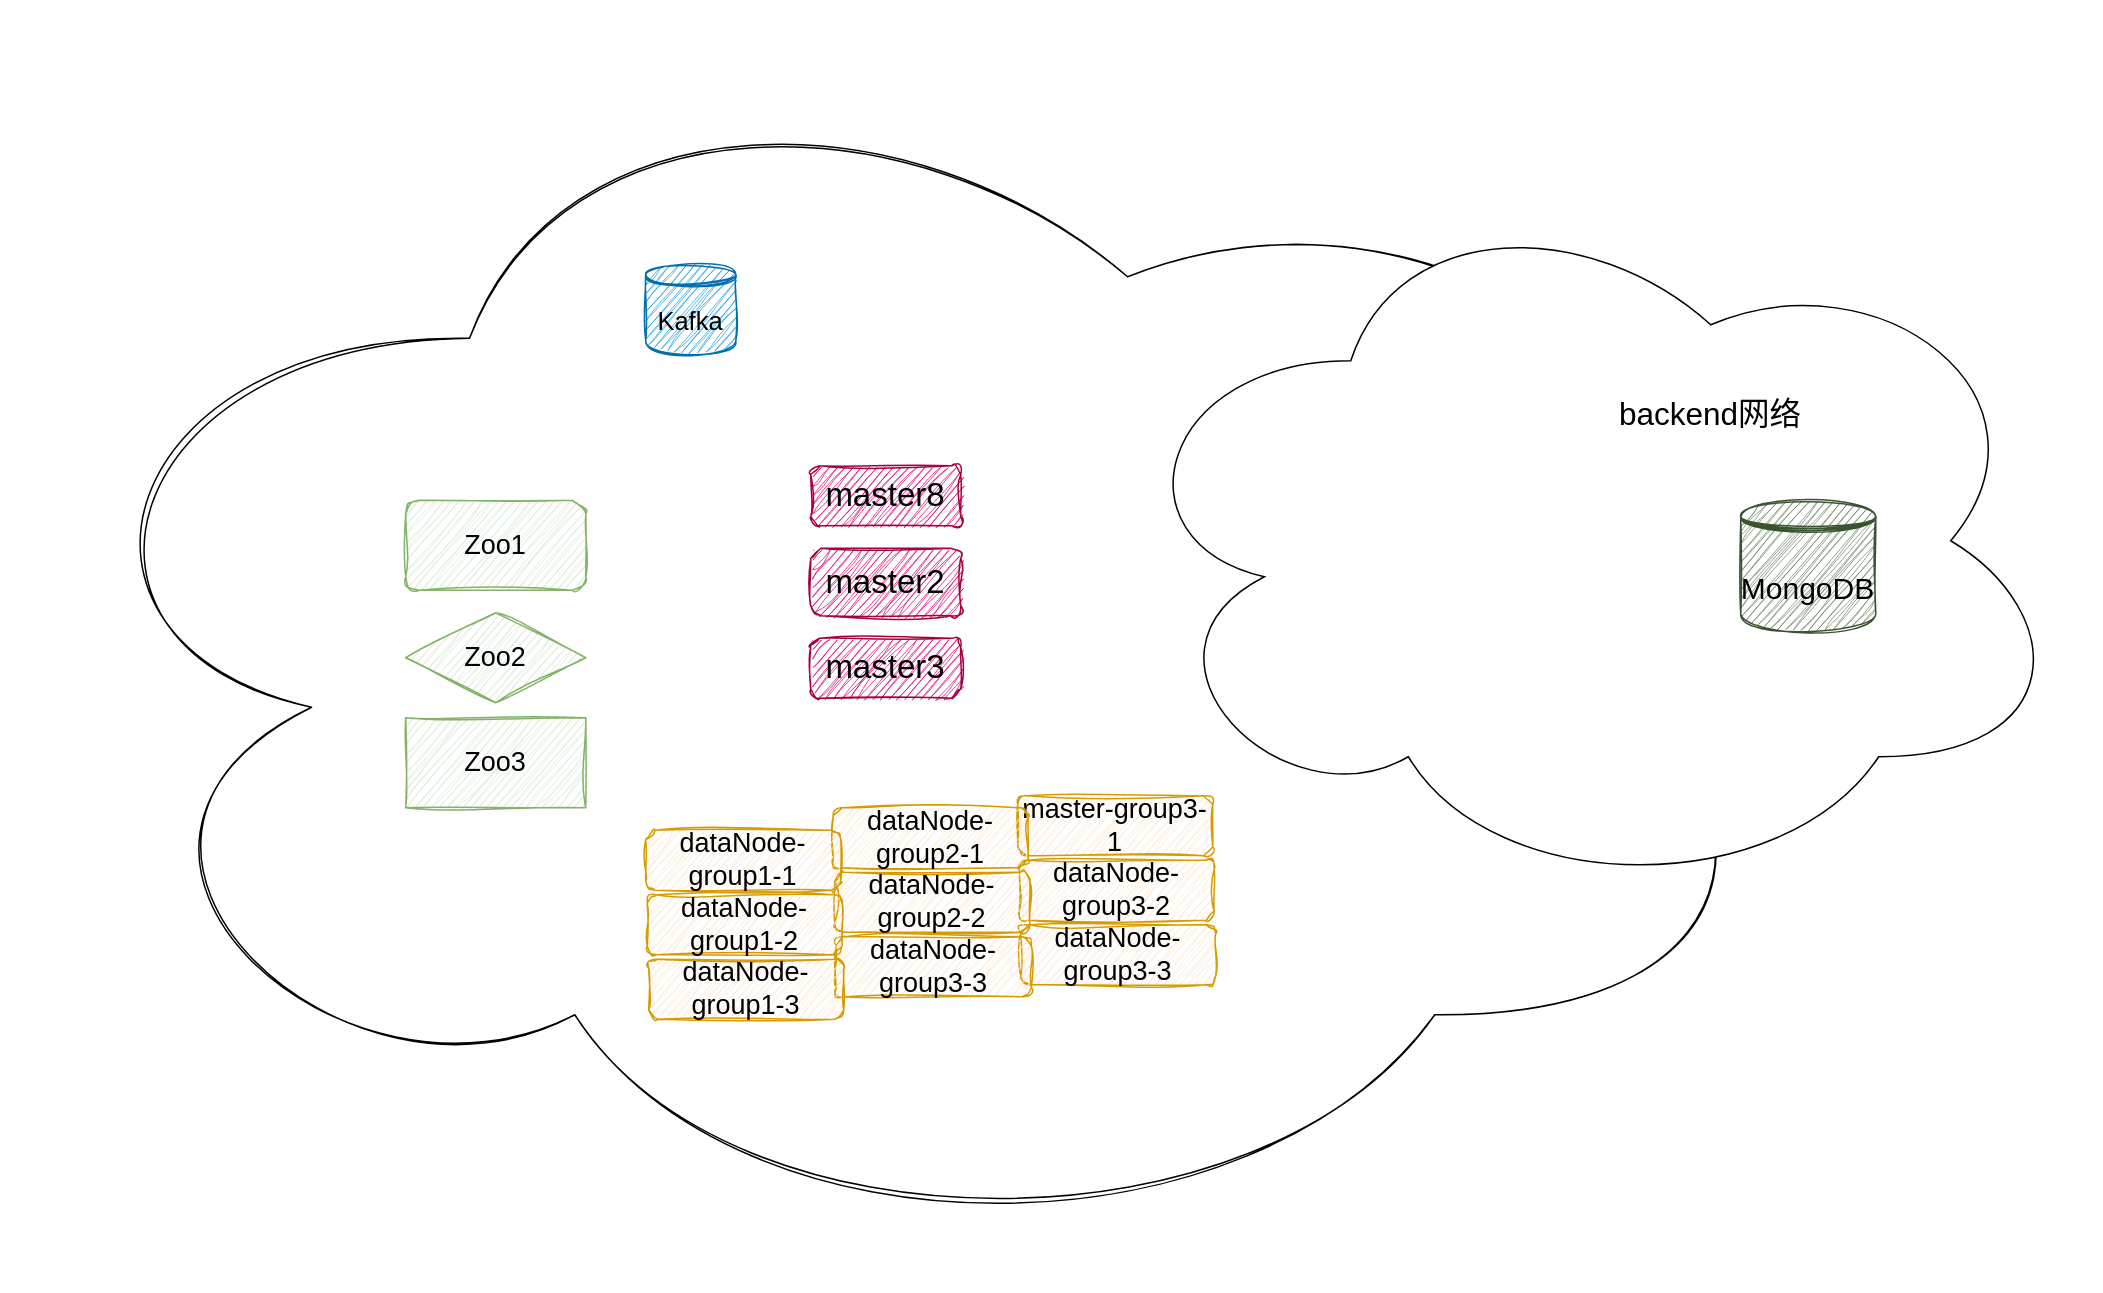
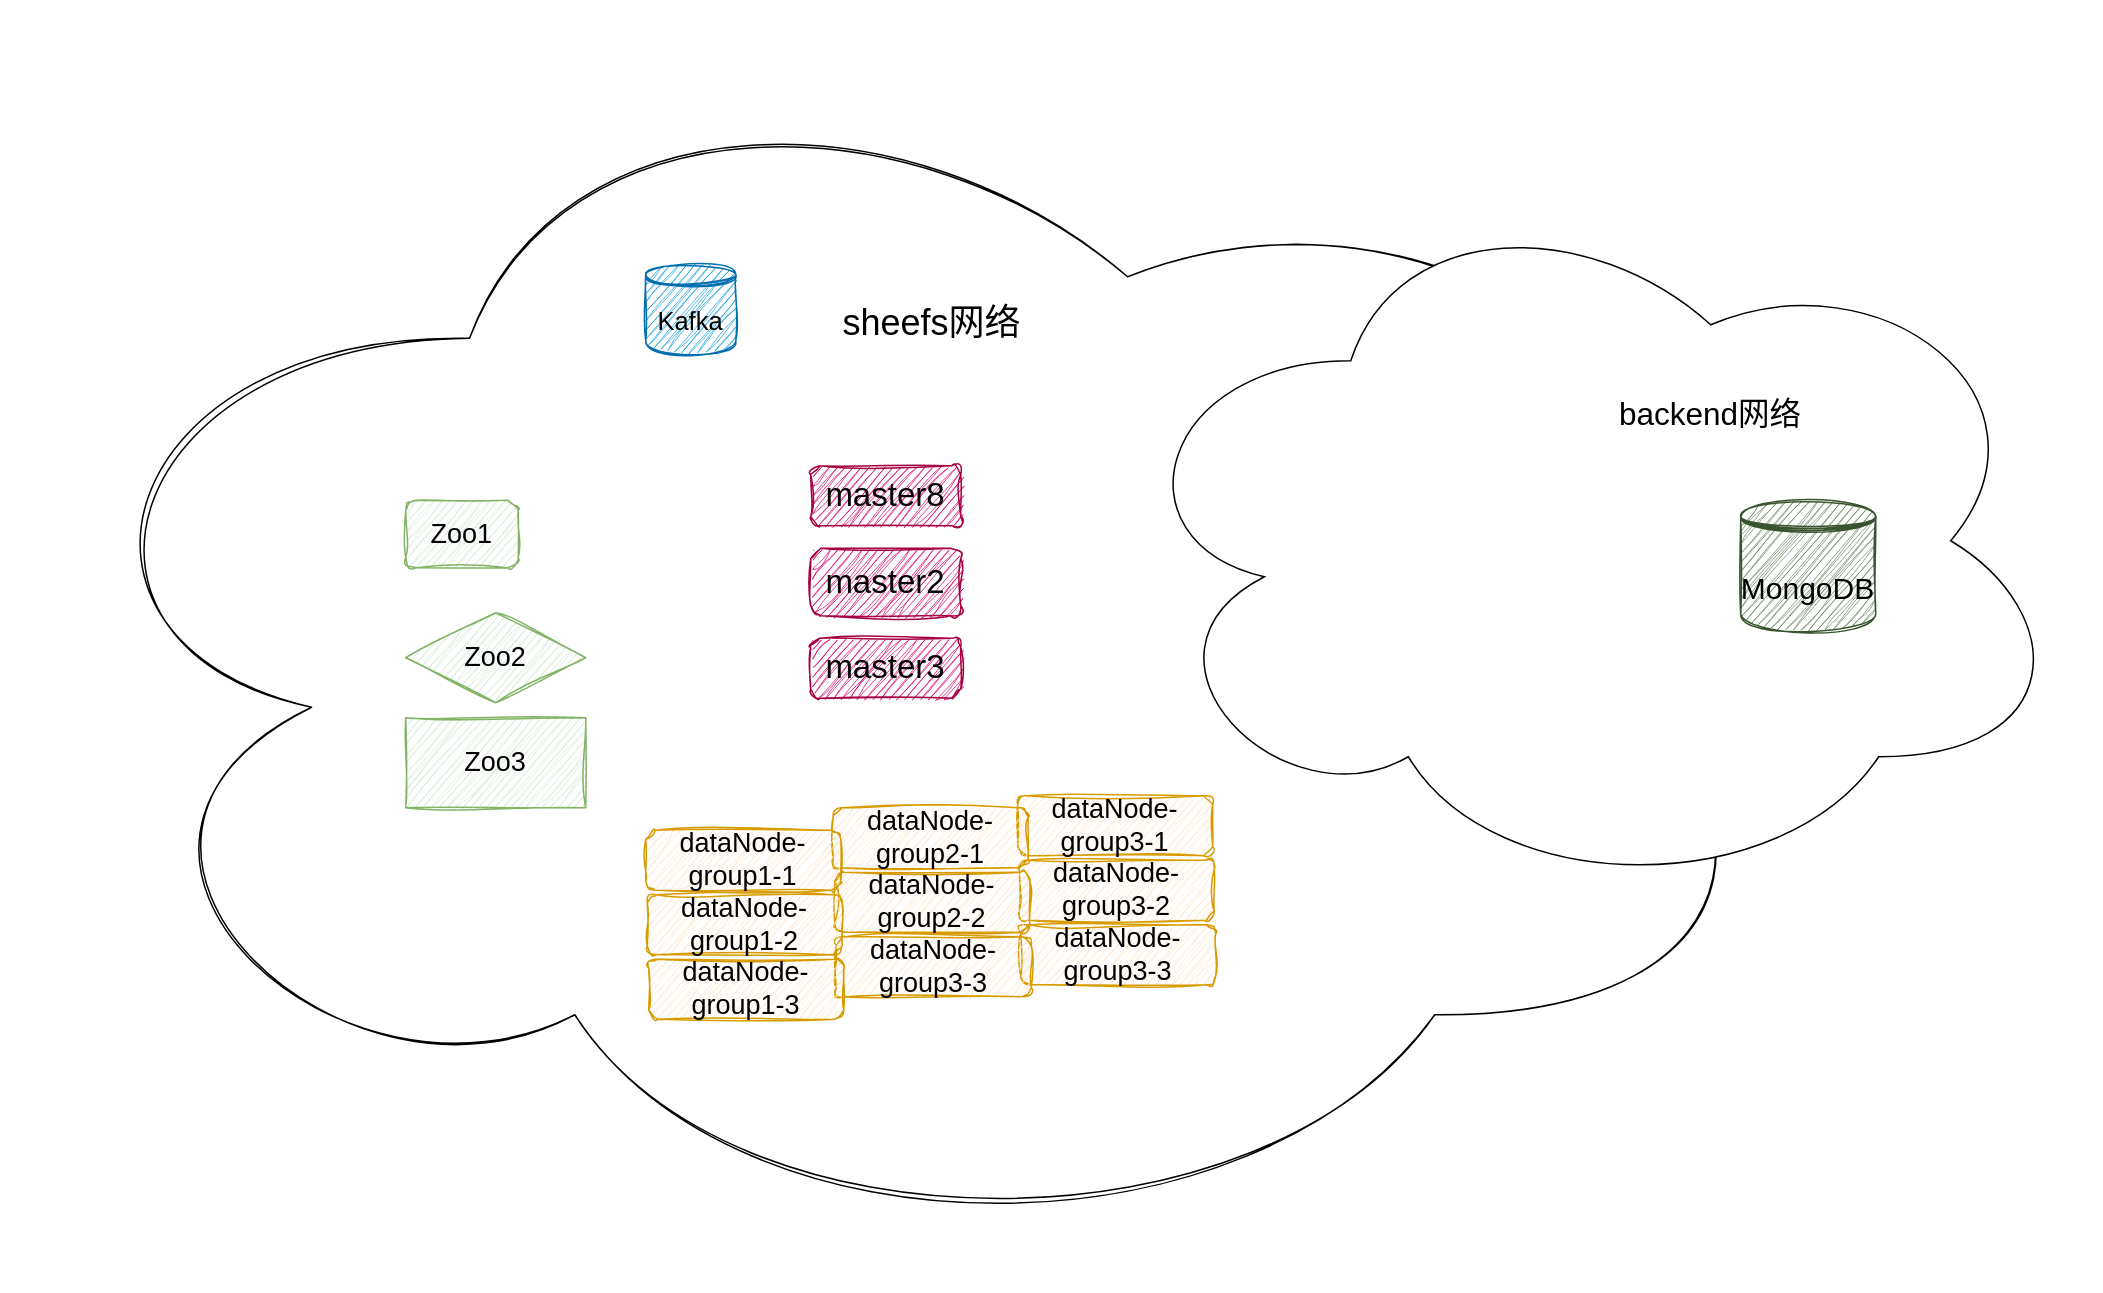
node "sheefs网络": added
node "Zoo1": size 180x90 -> 113x68
node "master-group3-1": label "master-group3-1" -> "dataNode-group3-1"
